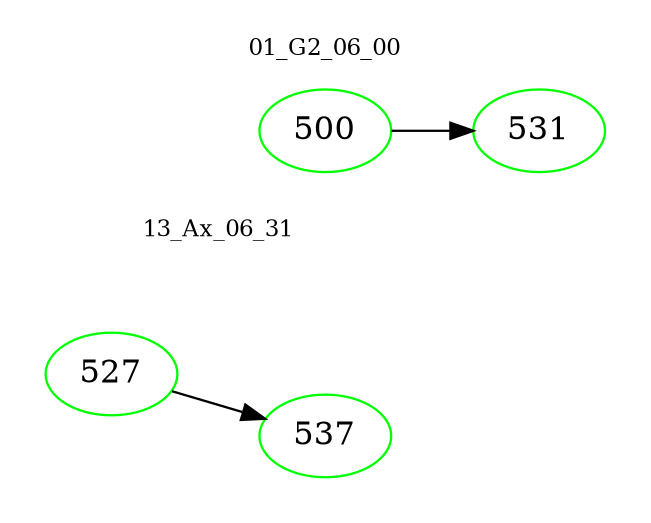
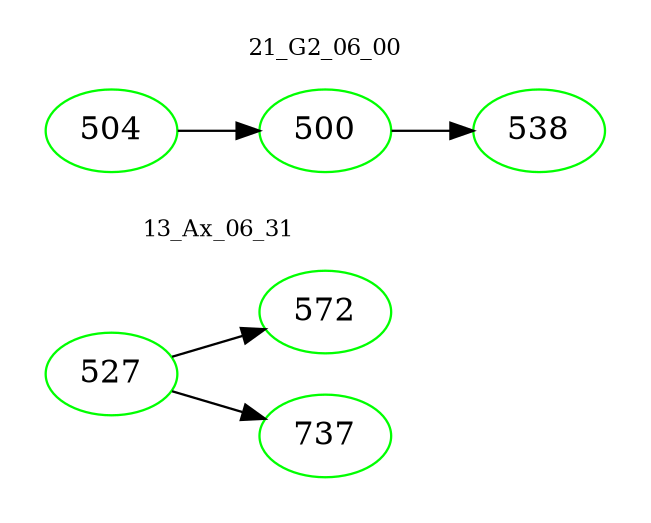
cluster "01_G2_06_00": label "01_G2_06_00" -> "21_G2_06_00"
node "504": added
node "531": label "531" -> "538"
node "572": added
node "537": label "537" -> "737"
